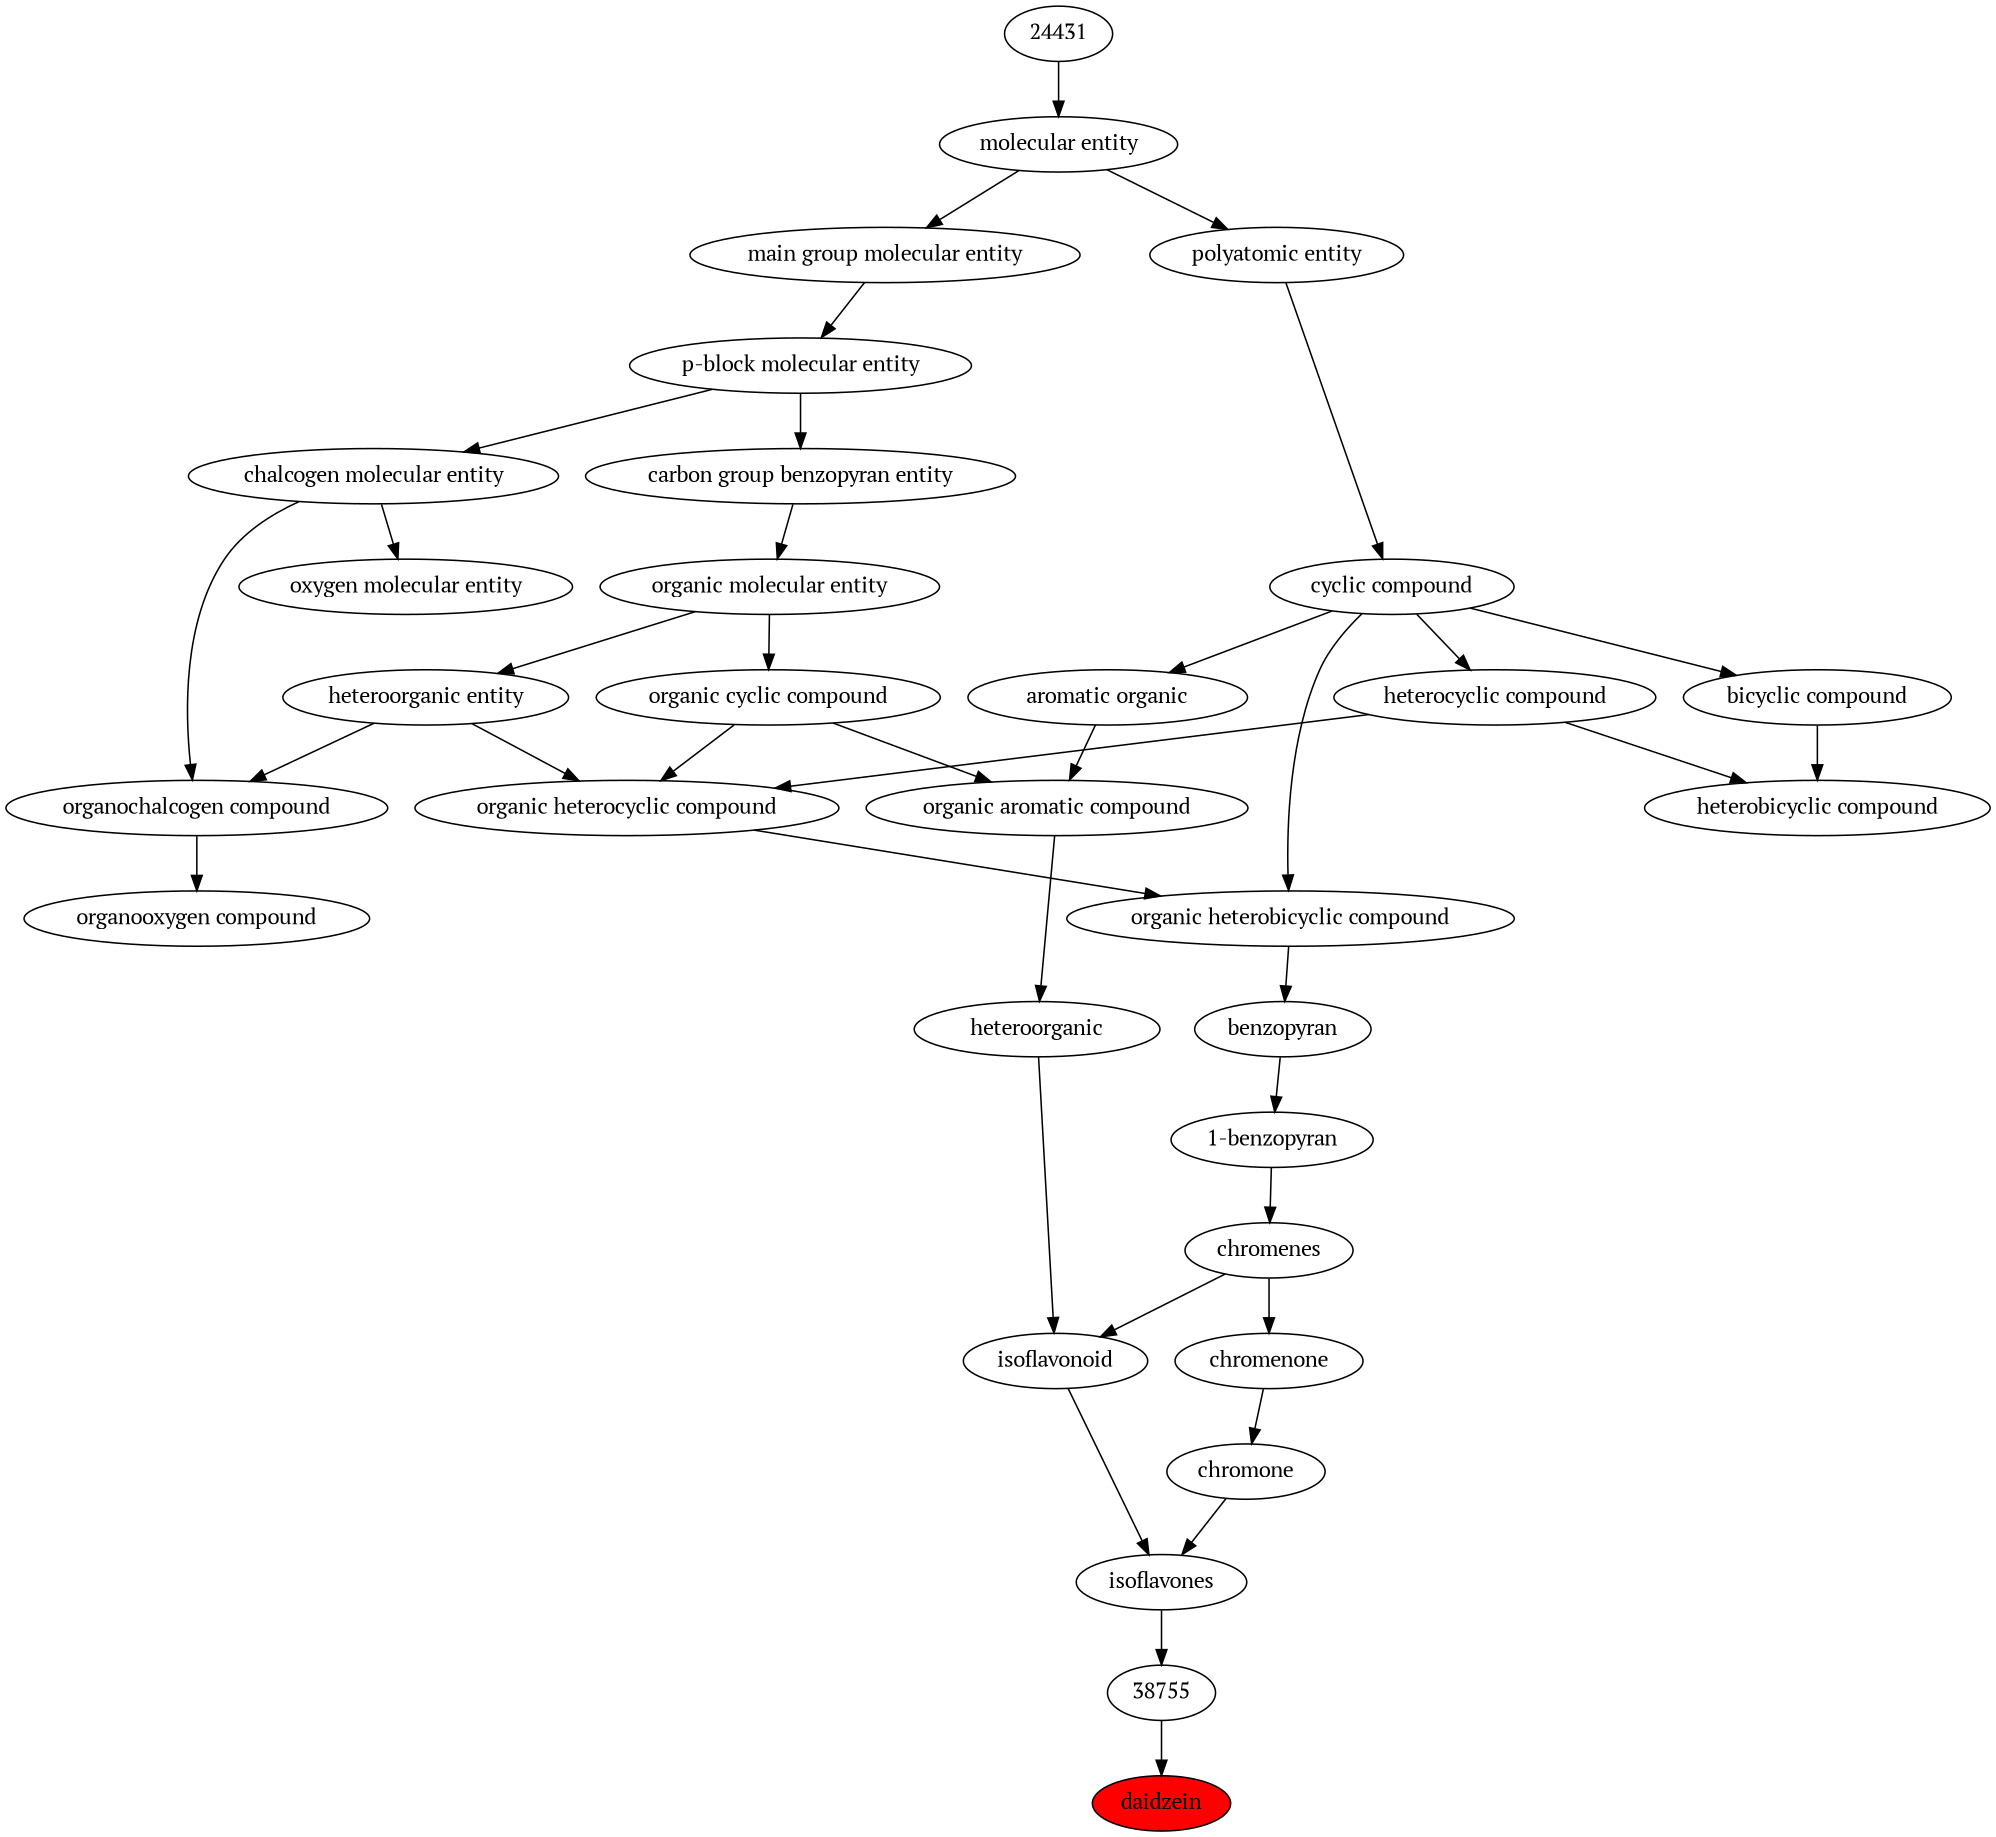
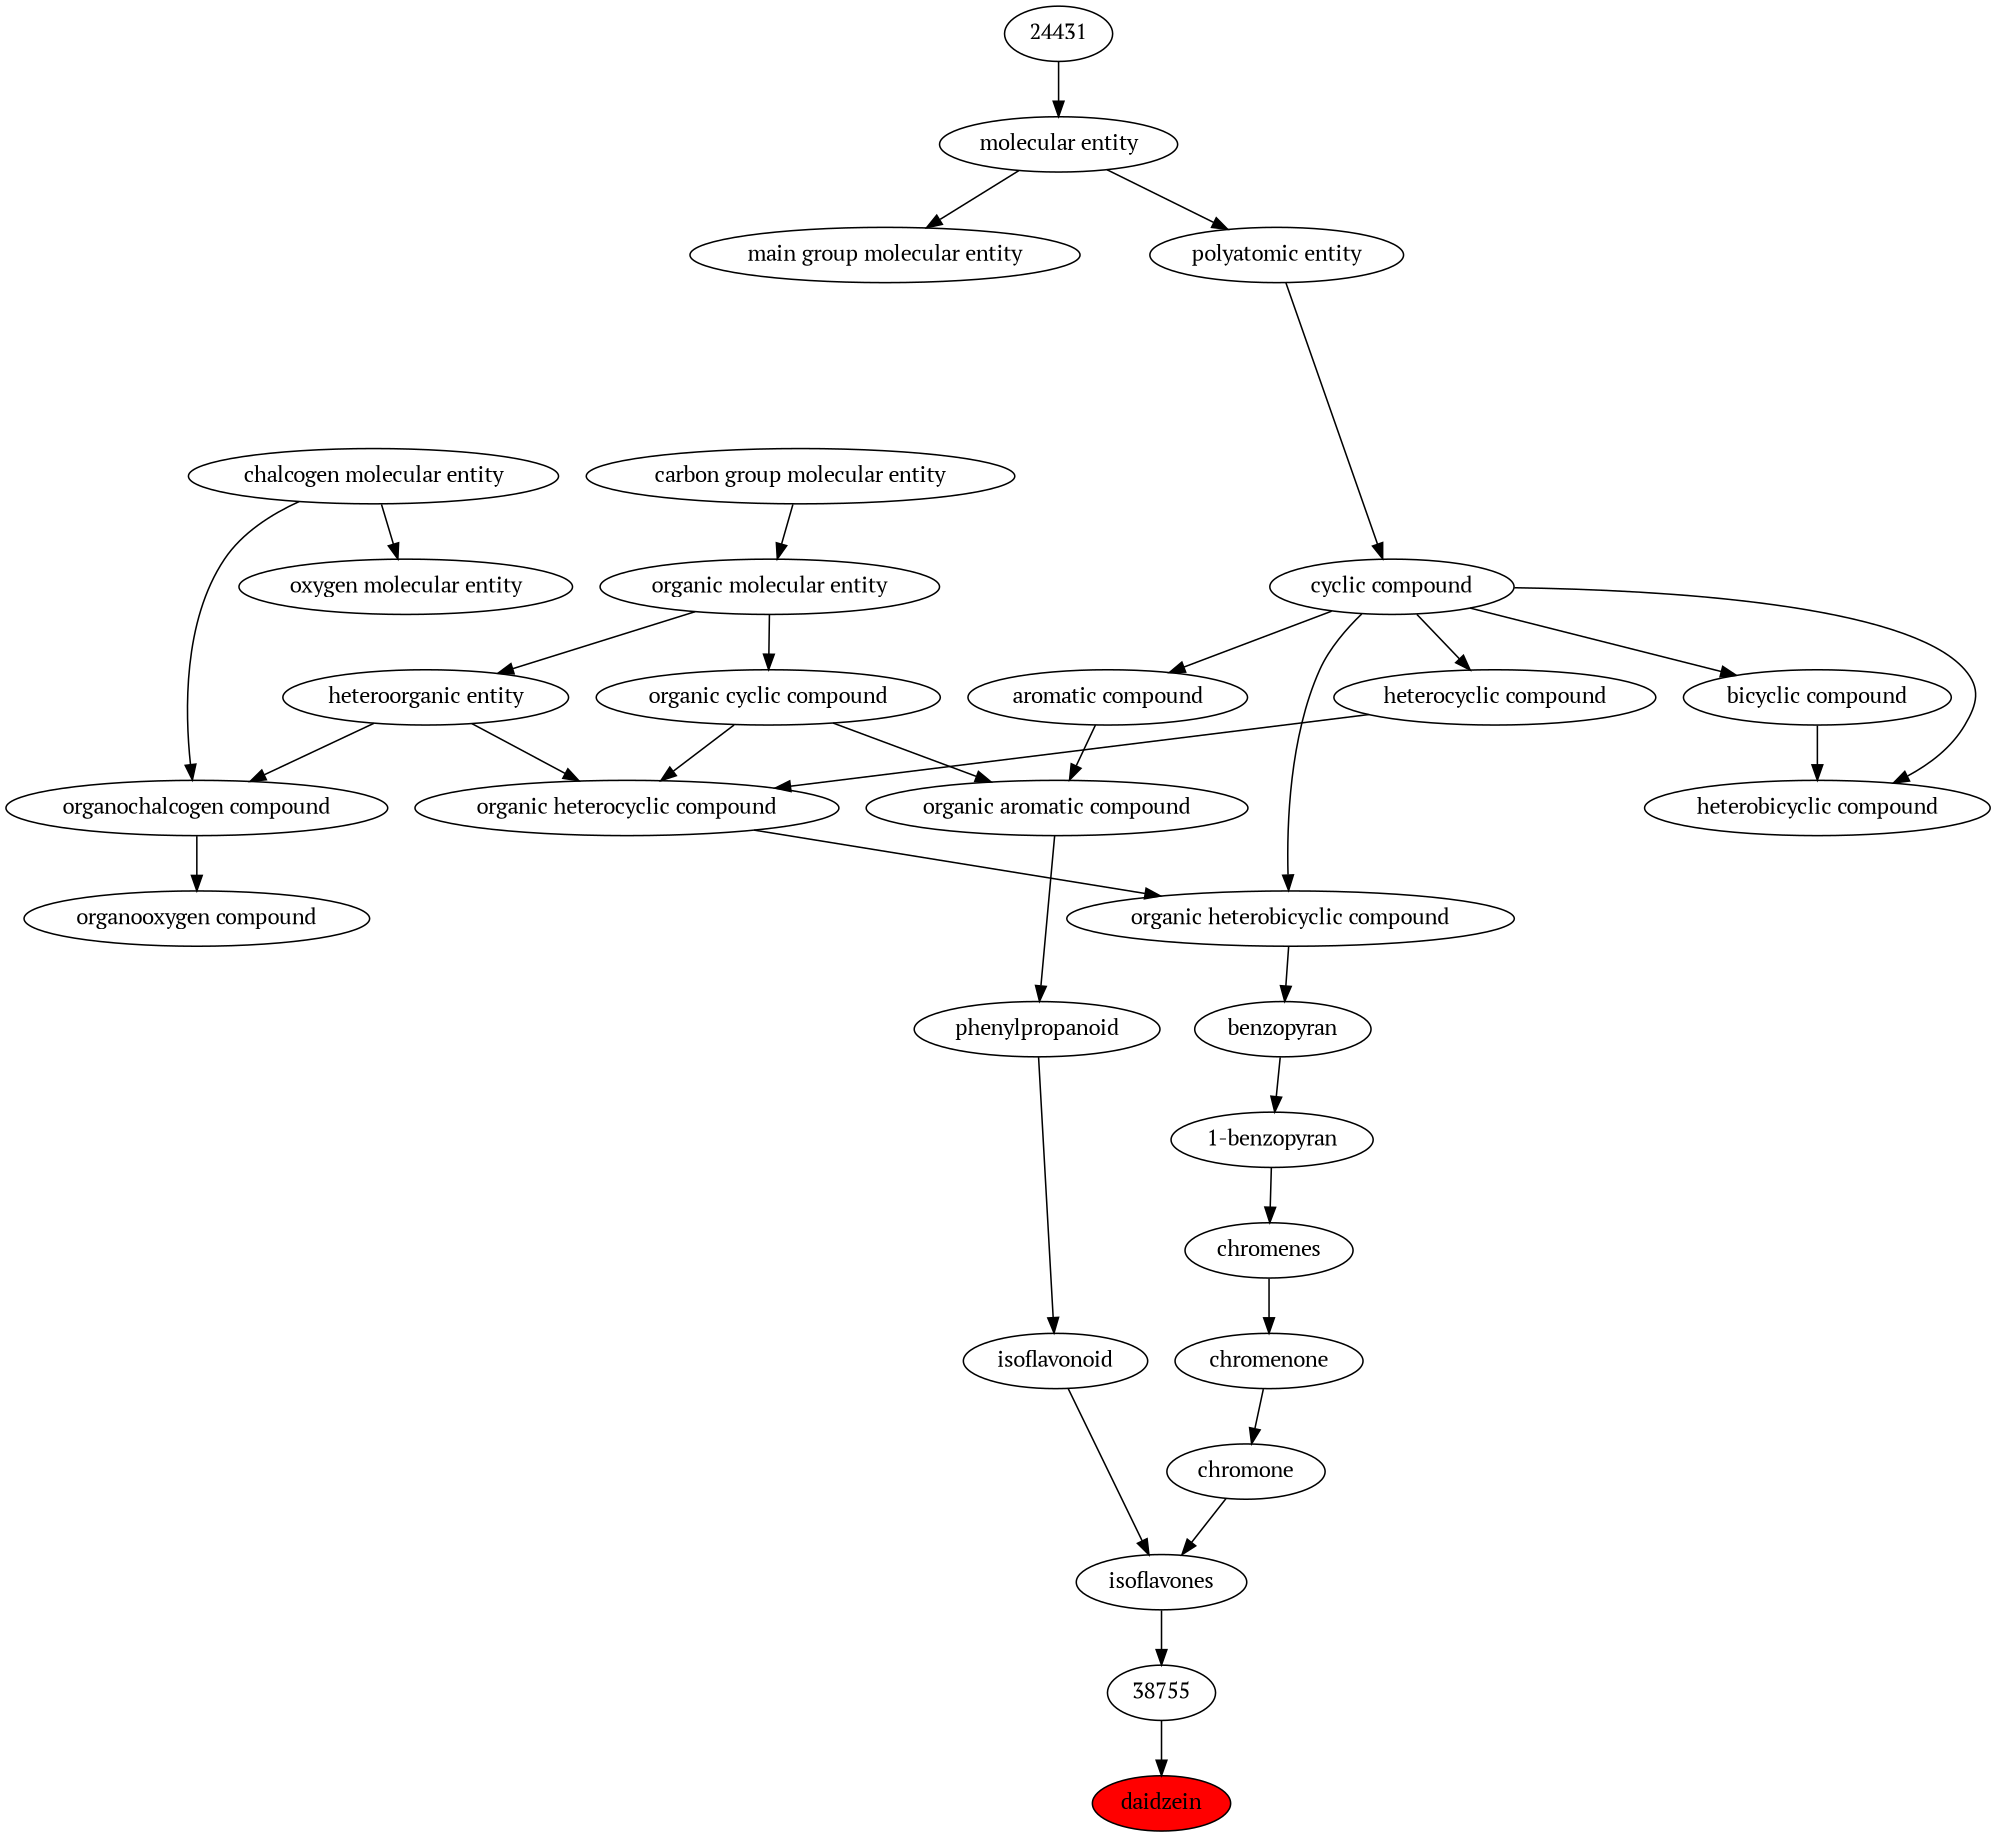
node "p-block molecular entity": removed
node "carbon group benzopyran entity": label "carbon group benzopyran entity" -> "carbon group molecular entity"
node "aromatic organic": label "aromatic organic" -> "aromatic compound"
edge "heterocyclic compound" -> "heterobicyclic compound": now "cyclic compound" -> "heterobicyclic compound"
node "heteroorganic": label "heteroorganic" -> "phenylpropanoid"
edge "chromenes" -> "isoflavonoid": removed
